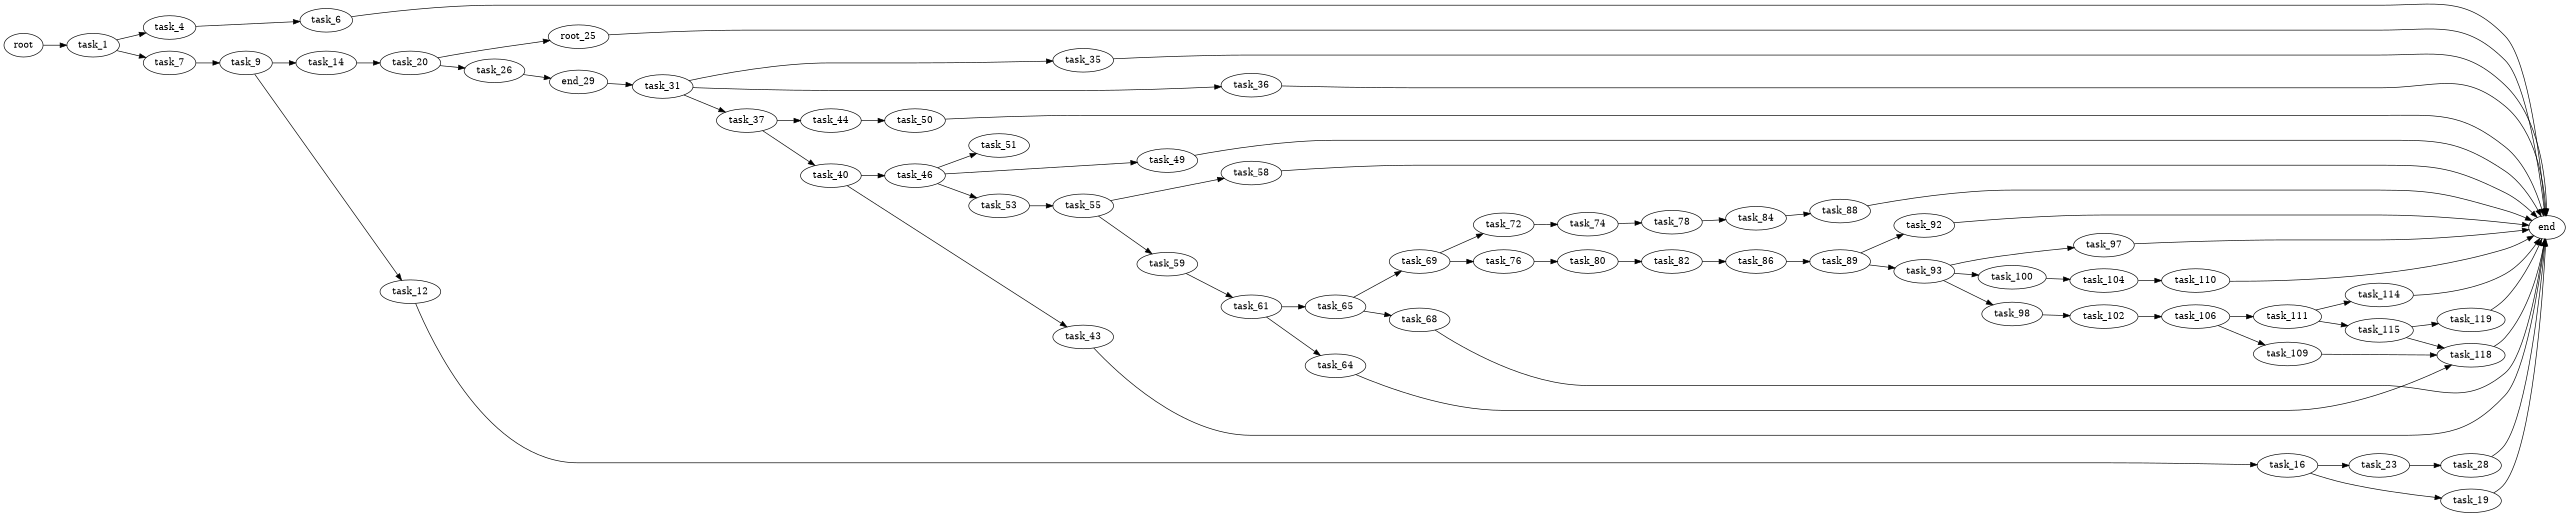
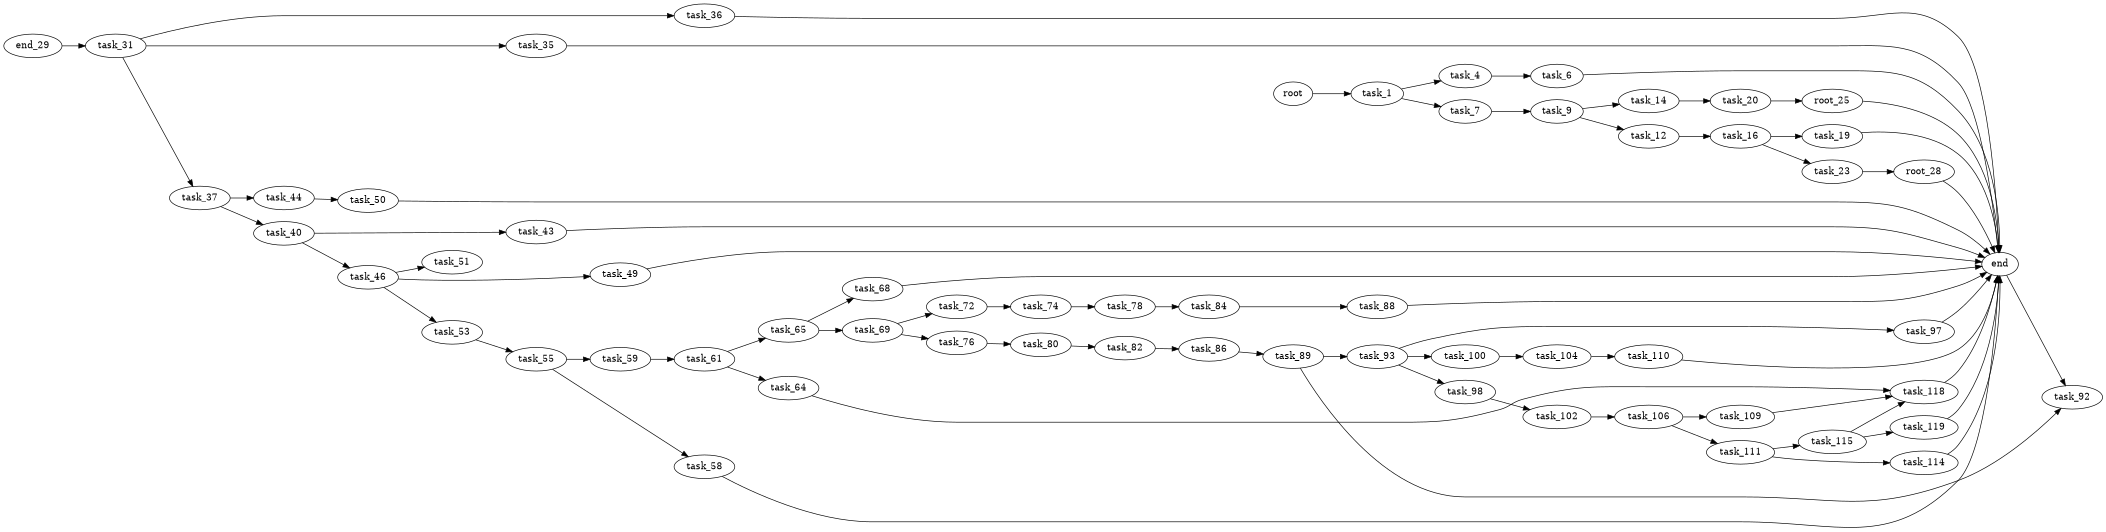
node "task_26": removed
edge "task_92" -> "end": reversed
node "task_28": label "task_28" -> "root_28"
